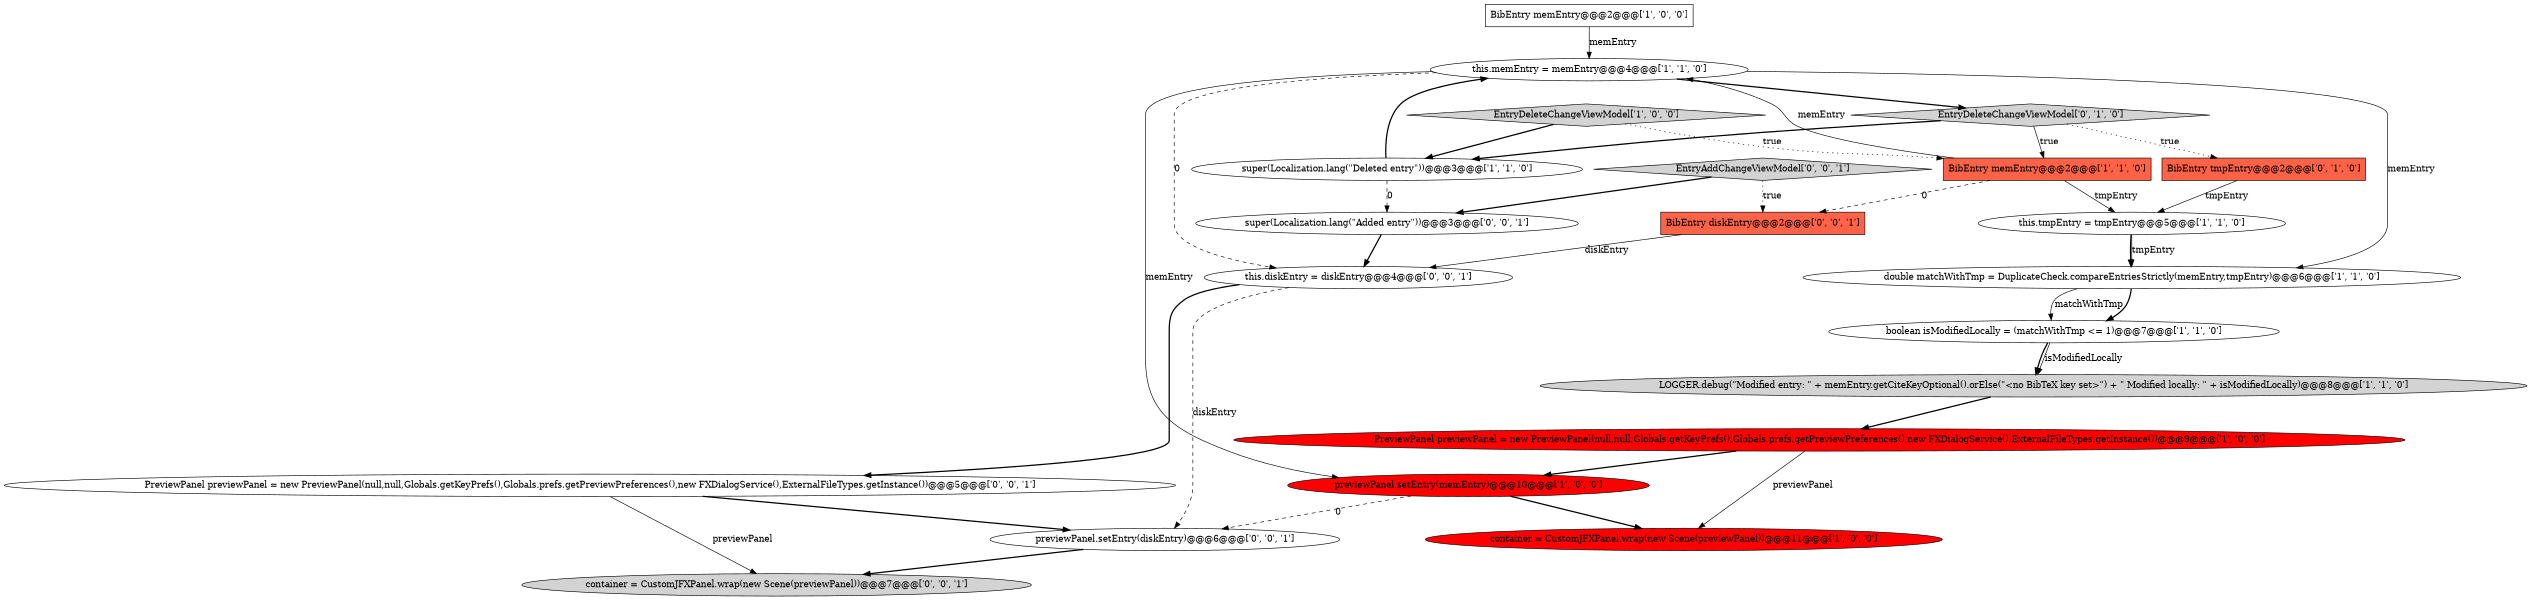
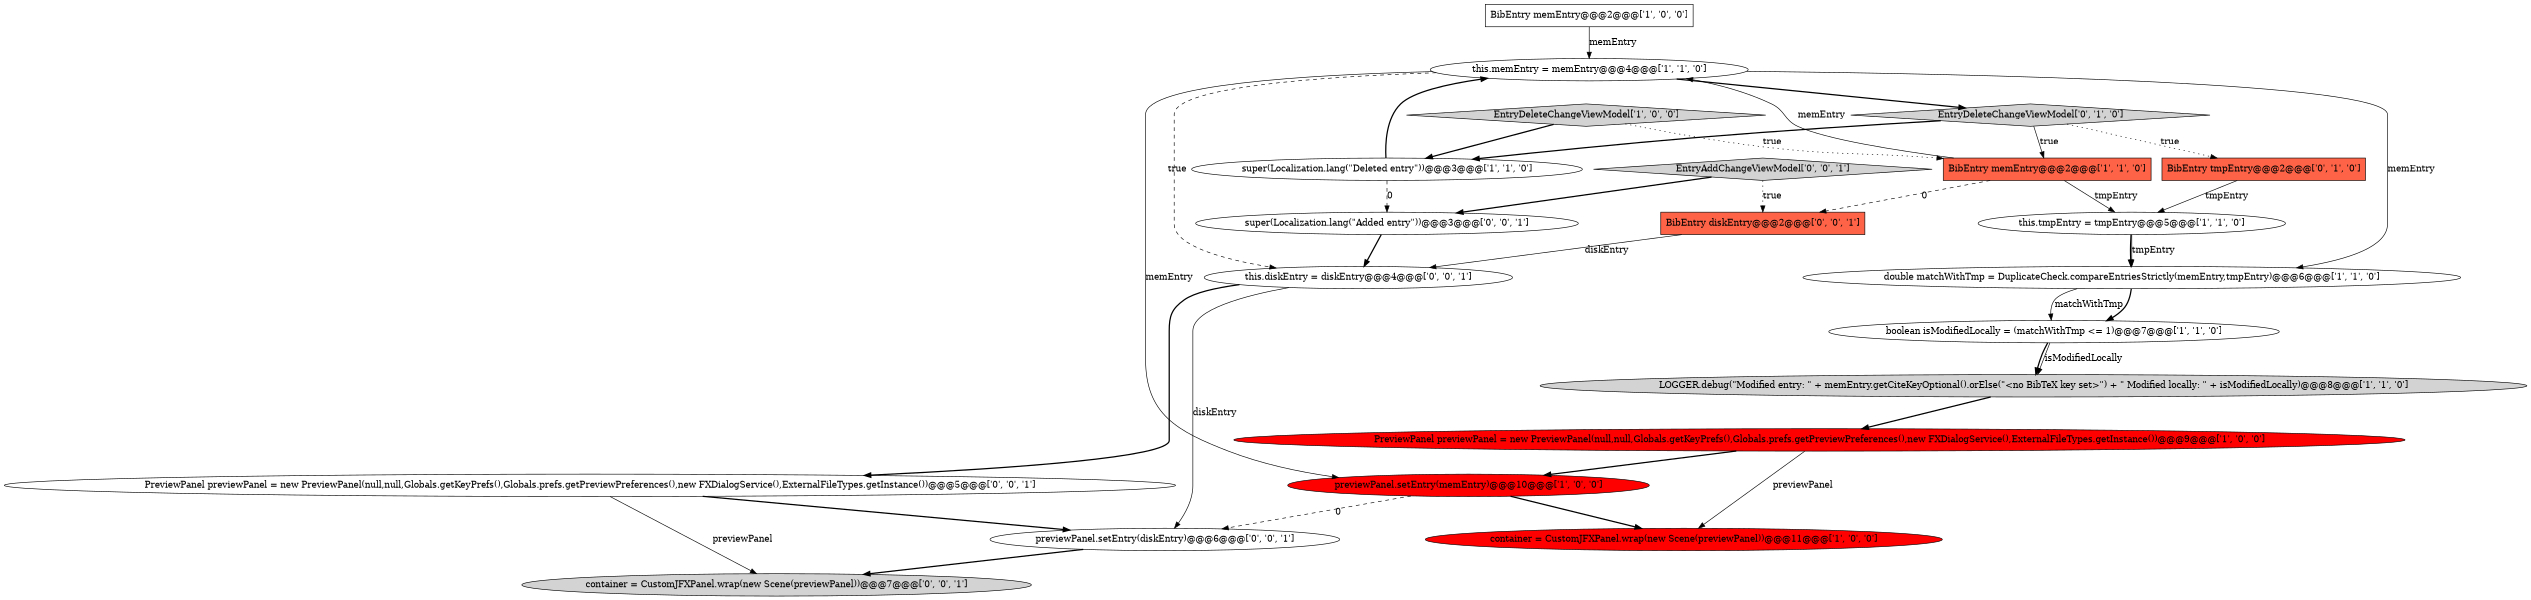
edge "this.memEntry = memEntry@@@4@@@['1', '1', '0']" -> "this.diskEntry = diskEntry@@@4@@@['0', '0', '1']": label "0" -> "true"
edge "this.diskEntry = diskEntry@@@4@@@['0', '0', '1']" -> "previewPanel.setEntry(diskEntry)@@@6@@@['0', '0', '1']": style dashed -> solid
